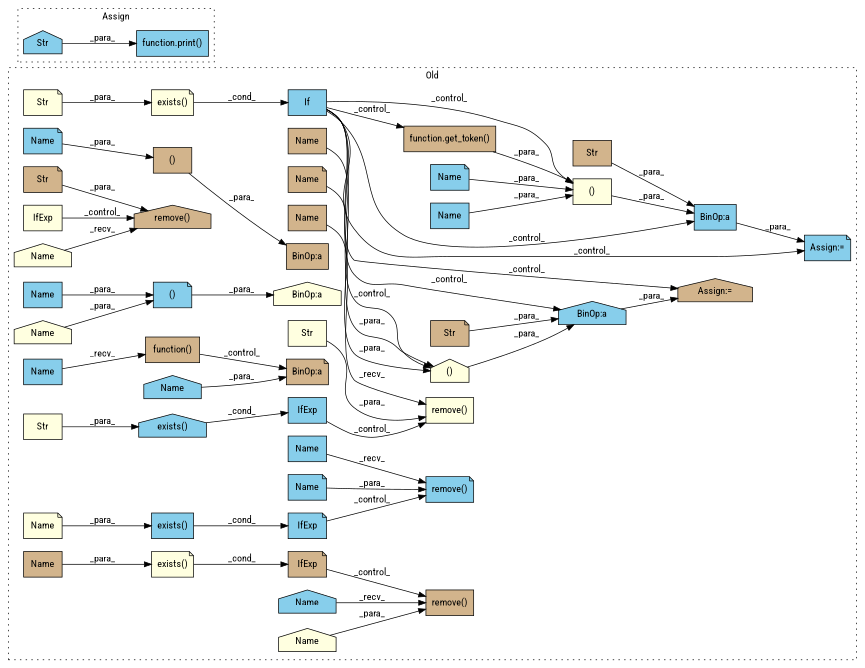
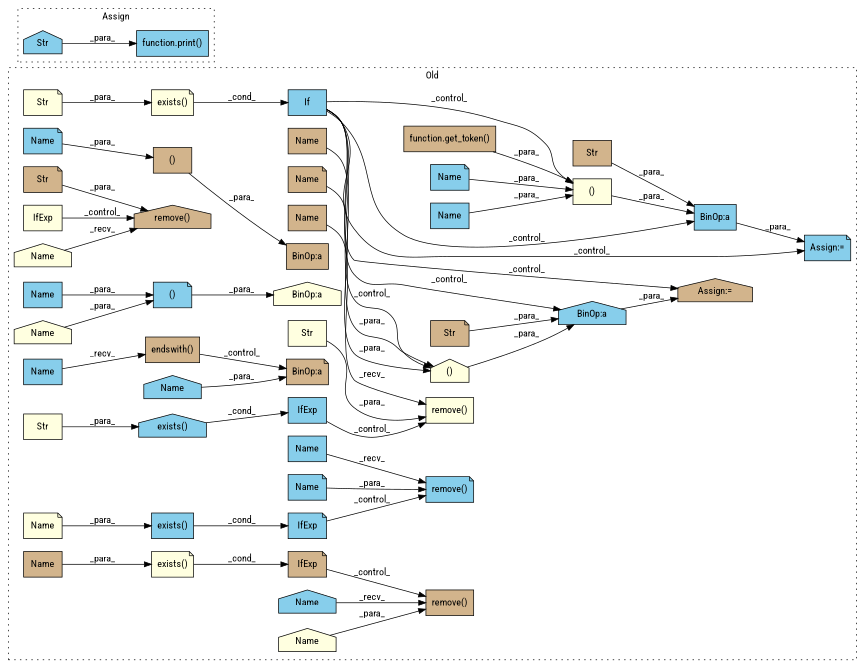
edge "If" -> "function.get_token()": removed, label "_control_"
node "function()": label "function()" -> "endswith()"
